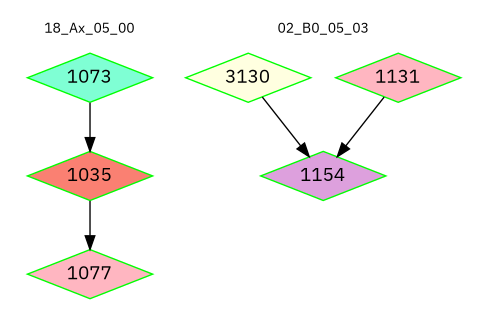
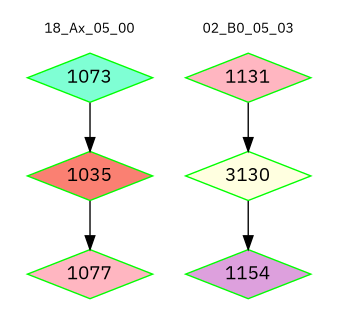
edge "1131" -> "1154": now "1131" -> "3130"
